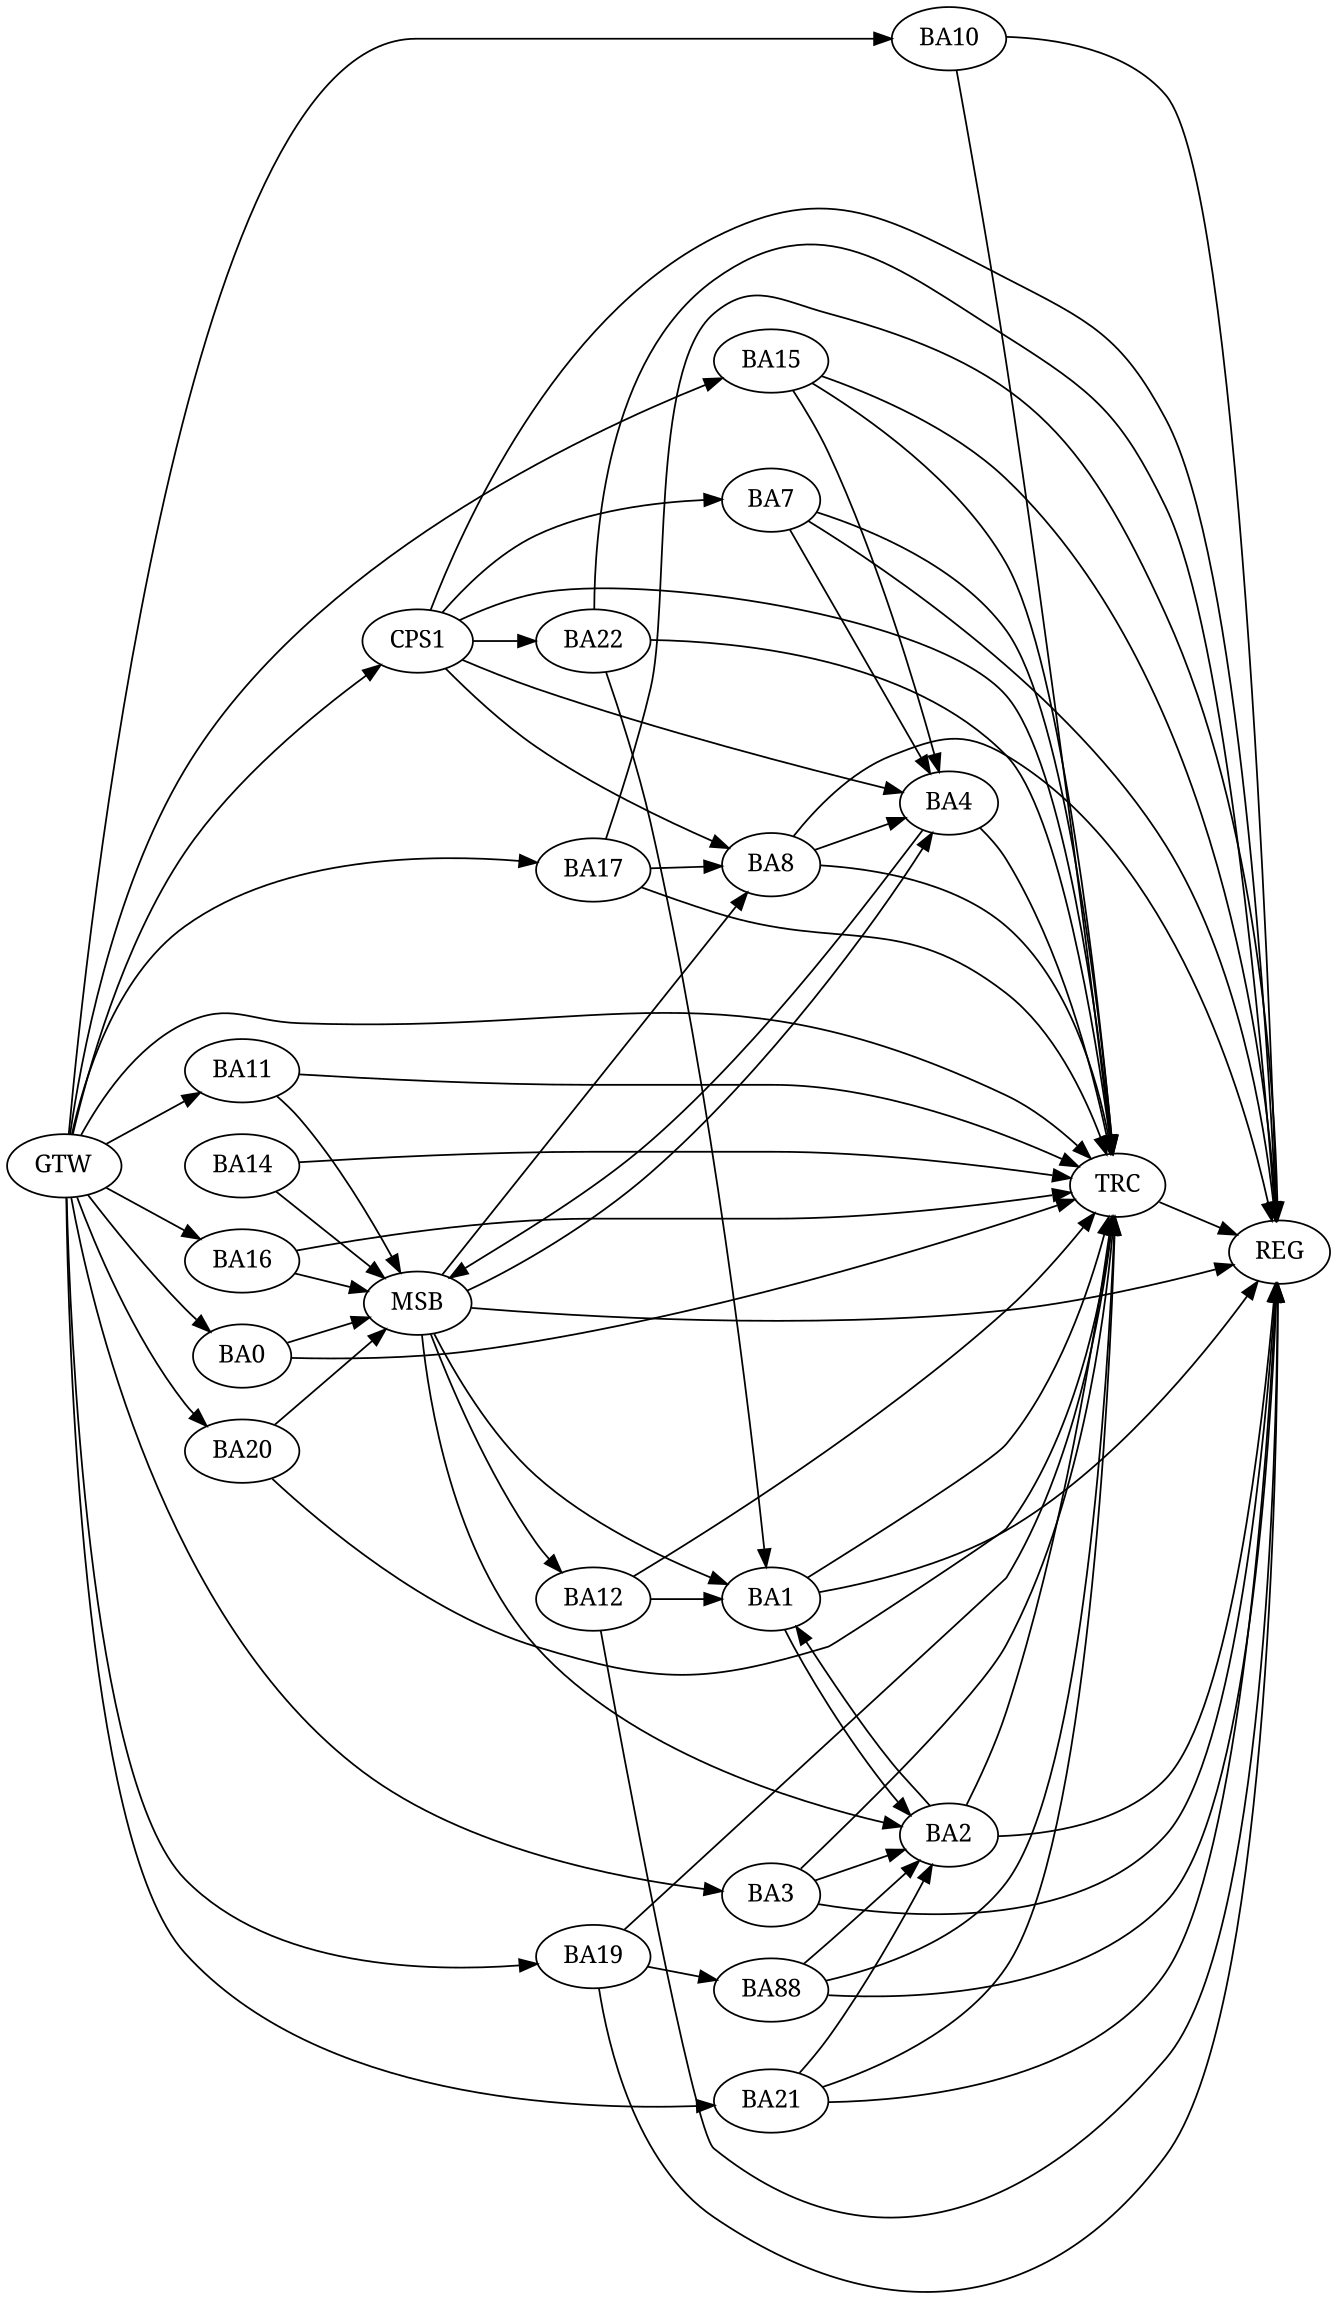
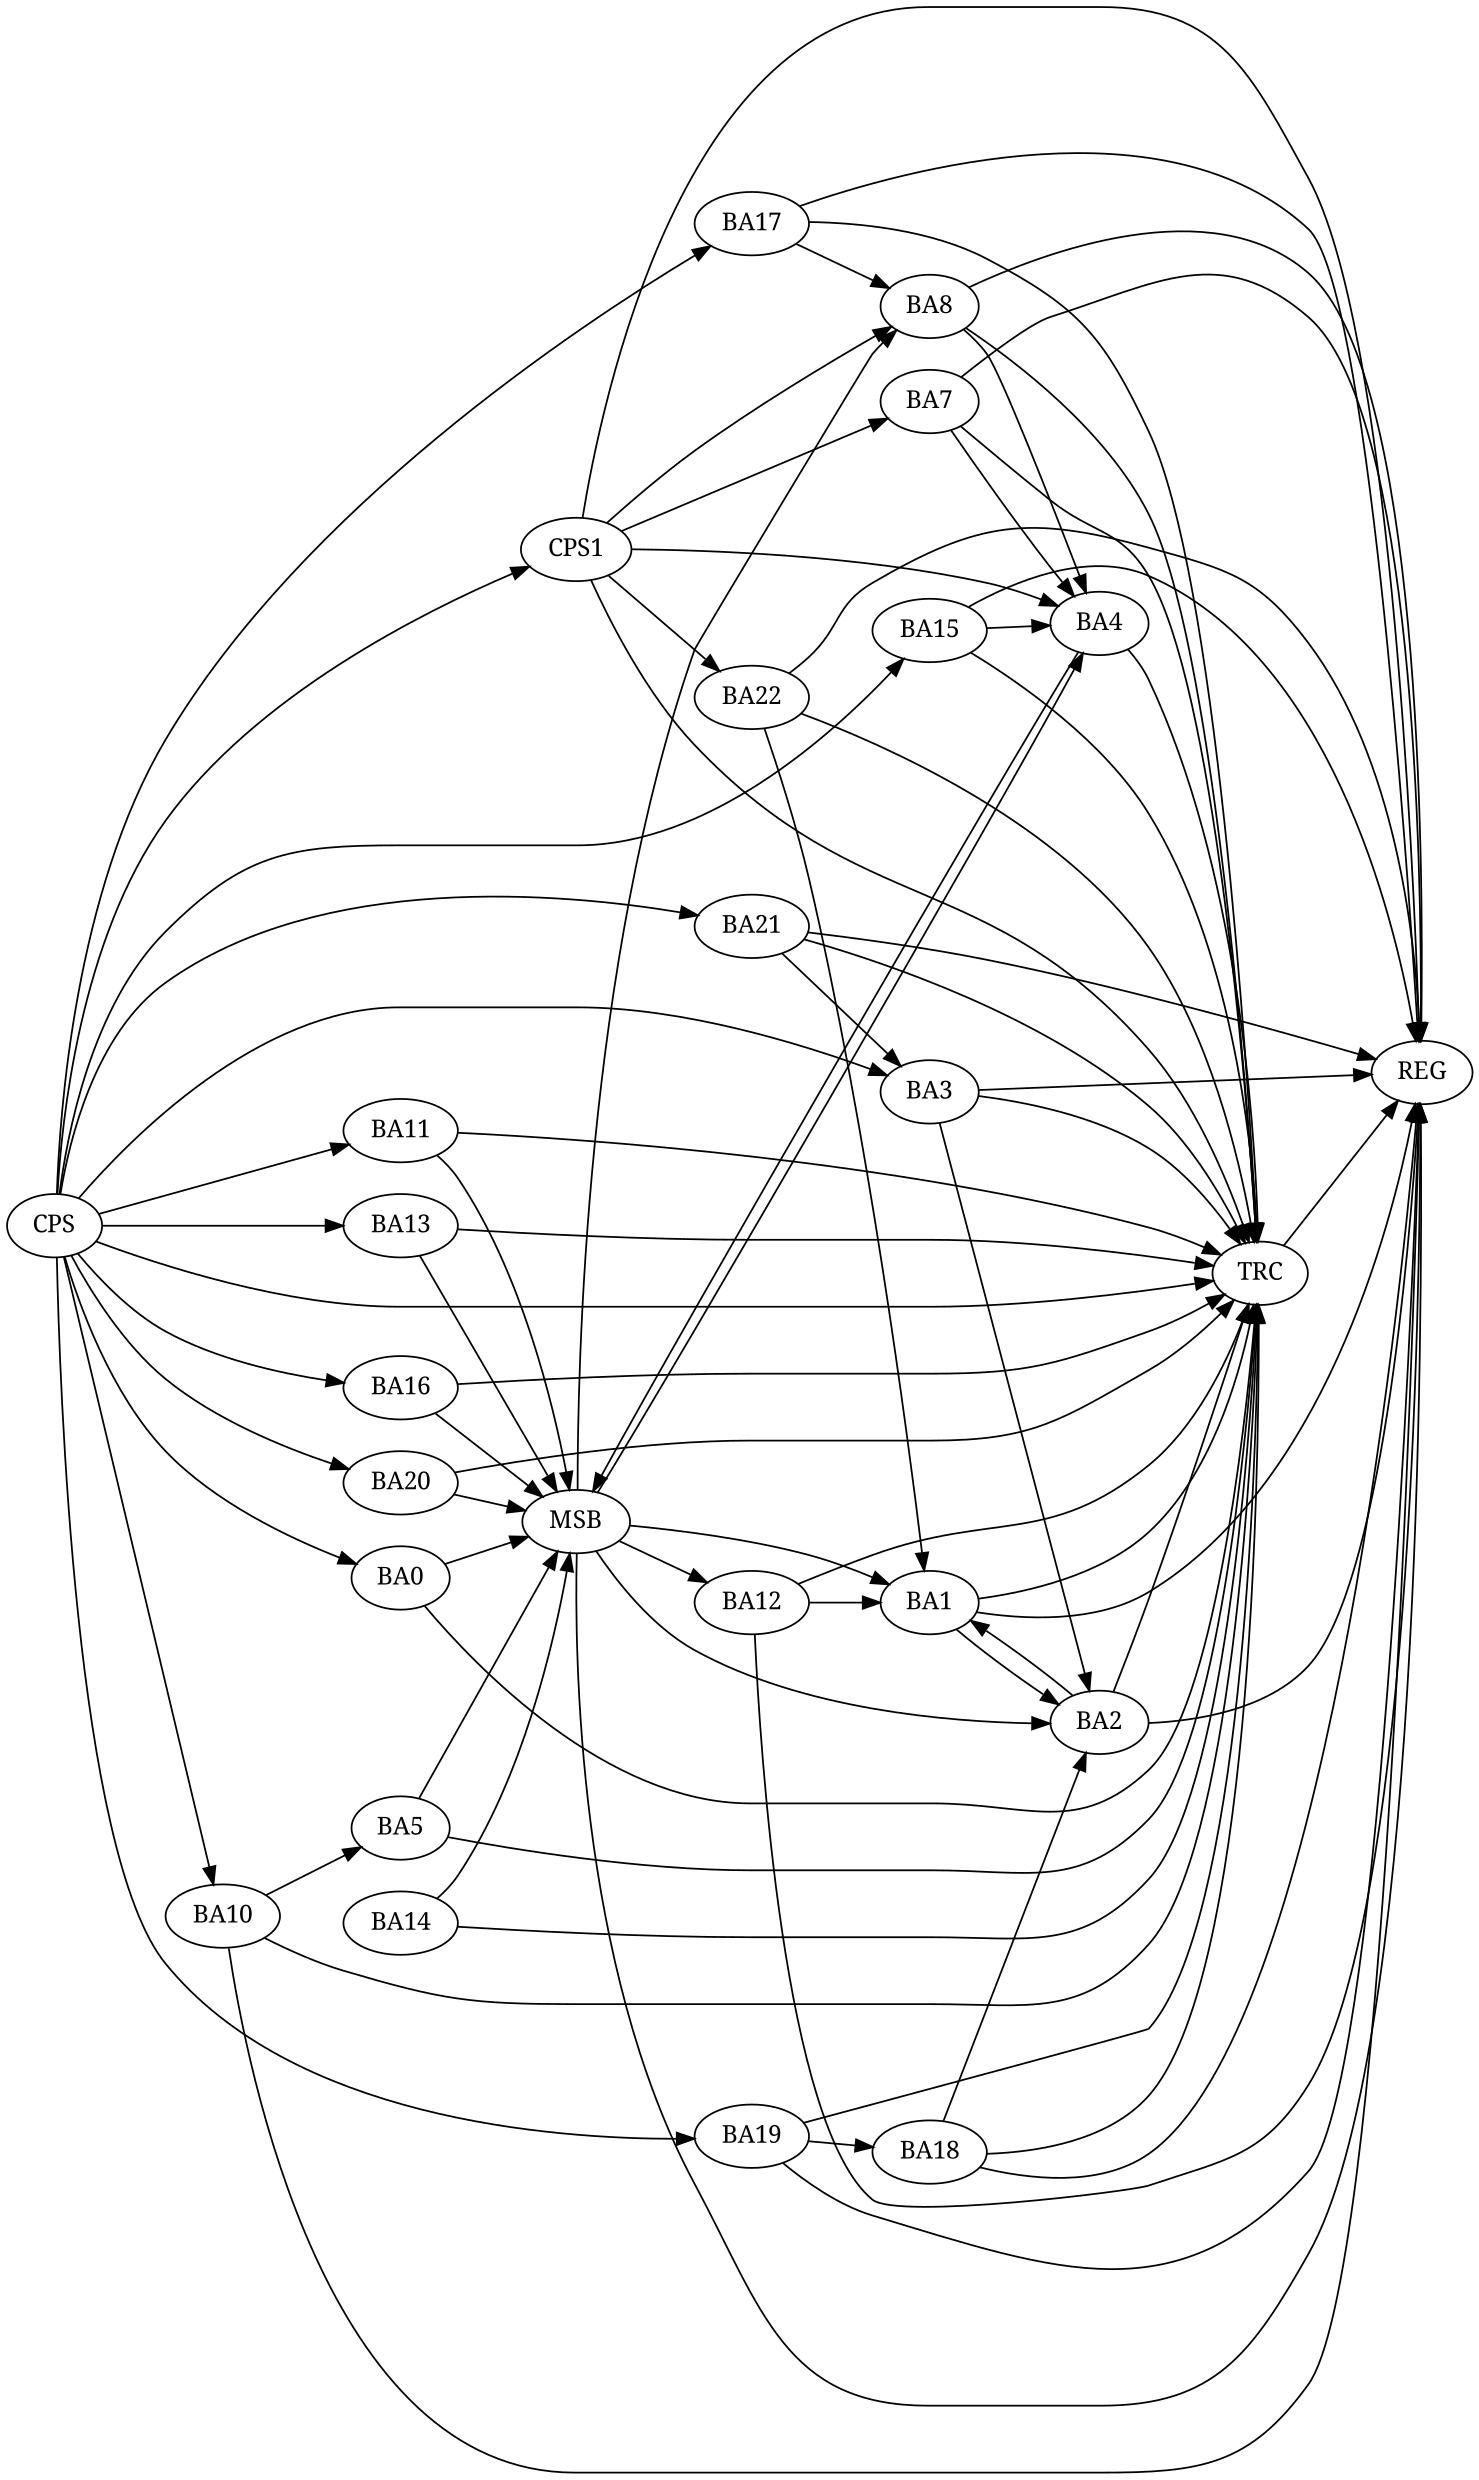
node "GTW": label "GTW" -> "CPS"
node "BA13": added
node "BA5": added
edge "BA21" -> "BA2": now "BA21" -> "BA3"
node "BA88": label "BA88" -> "BA18"
